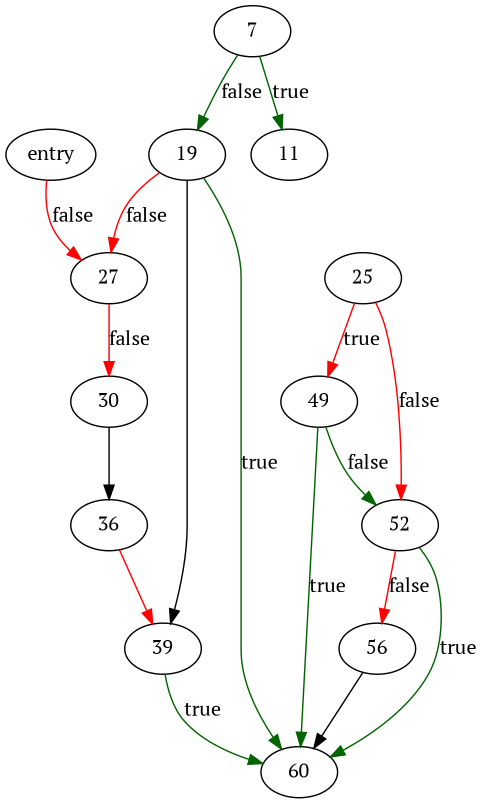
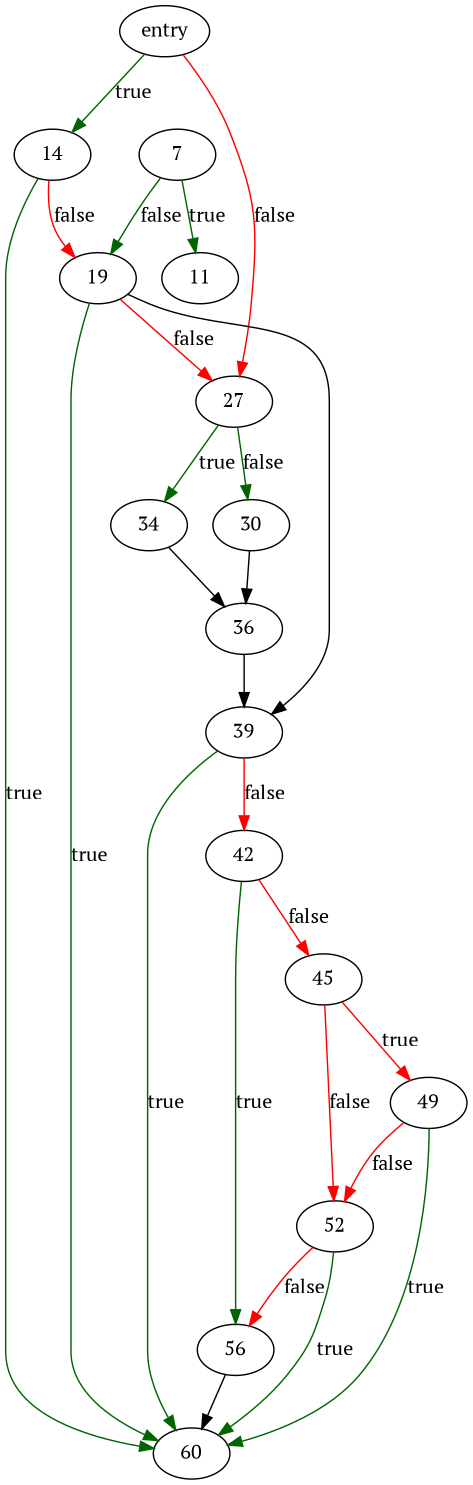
node "14": added
node "25": label "25" -> "45"
edge "27" -> "30": color red -> darkgreen
edge "49" -> "52": color darkgreen -> red
node "34": added
edge "36" -> "39": color red -> black
node "42": added
